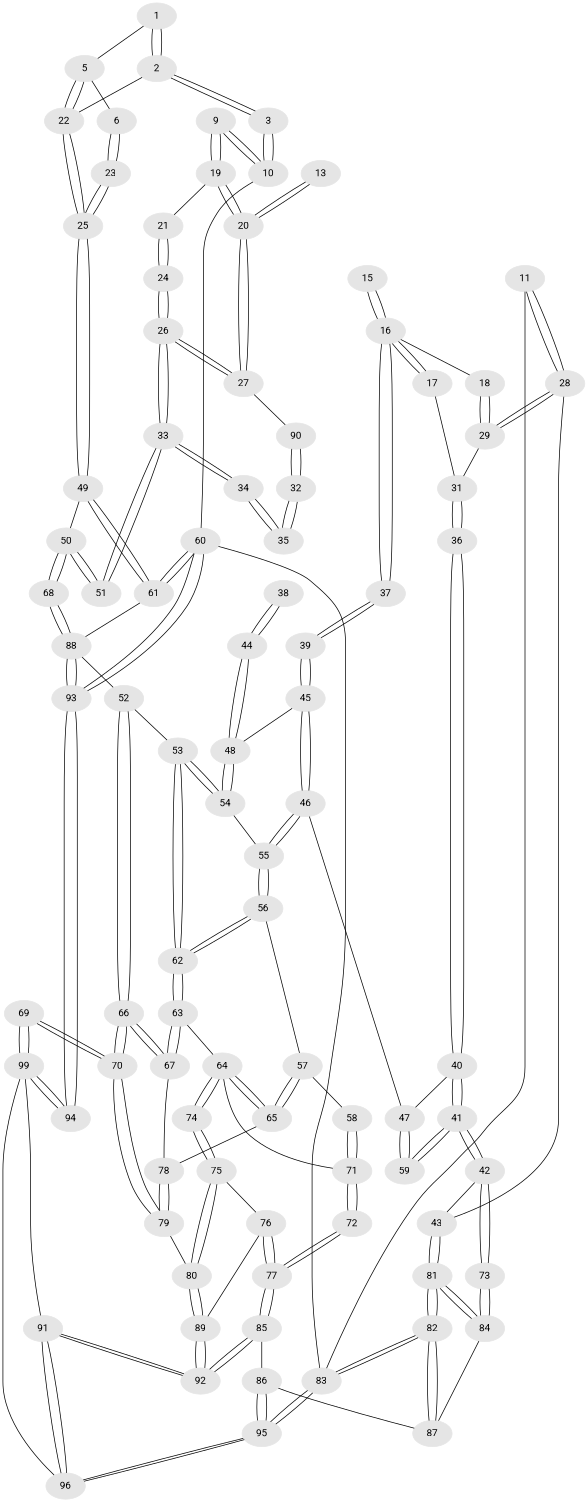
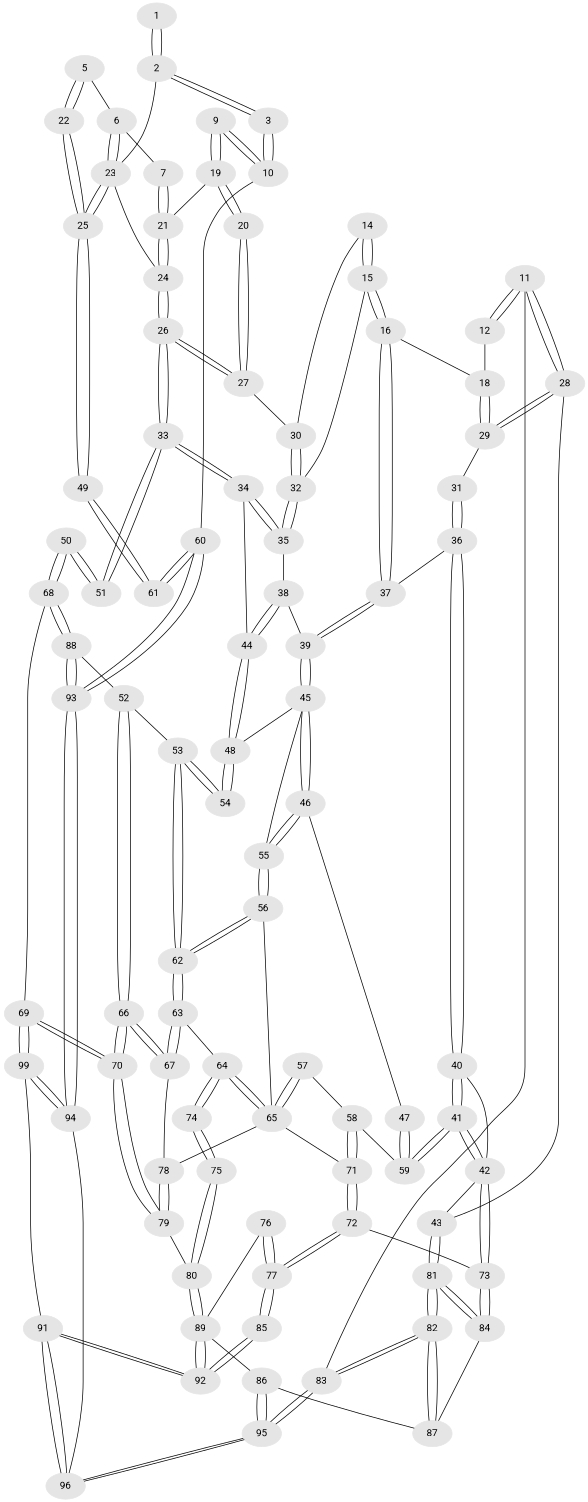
edge "1" -- "5": removed
edge "2" -- "22": now "2" -- "23"
node "7": added
node "13": removed
node "14": added
edge "23" -- "24": added
node "12": added
node "17": removed
edge "15" -- "32": added
node "90": label "90" -> "30"
edge "49" -- "50": removed
edge "34" -- "44": added
edge "35" -- "38": added
edge "36" -- "37": added
edge "61" -- "88": removed
edge "38" -- "39": added
edge "68" -- "69": added
edge "54" -- "55": now "45" -- "55"
edge "60" -- "83": removed
edge "56" -- "57": now "56" -- "65"
edge "40" -- "47": now "40" -- "42"
edge "64" -- "71": now "65" -- "71"
edge "58" -- "59": added
edge "75" -- "76": removed
edge "72" -- "73": added
edge "99" -- "96": now "94" -- "96"
edge "85" -- "86": now "89" -- "86"
